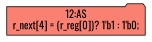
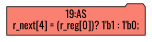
node "12:AS r_next[4] = (r_reg[0])? 1'b1 : 1'b0;": label "12:AS r_next[4] = (r_reg[0])? 1'b1 : 1'b0;" -> "19:AS r_next[4] = (r_reg[0])? 1'b1 : 1'b0;"
